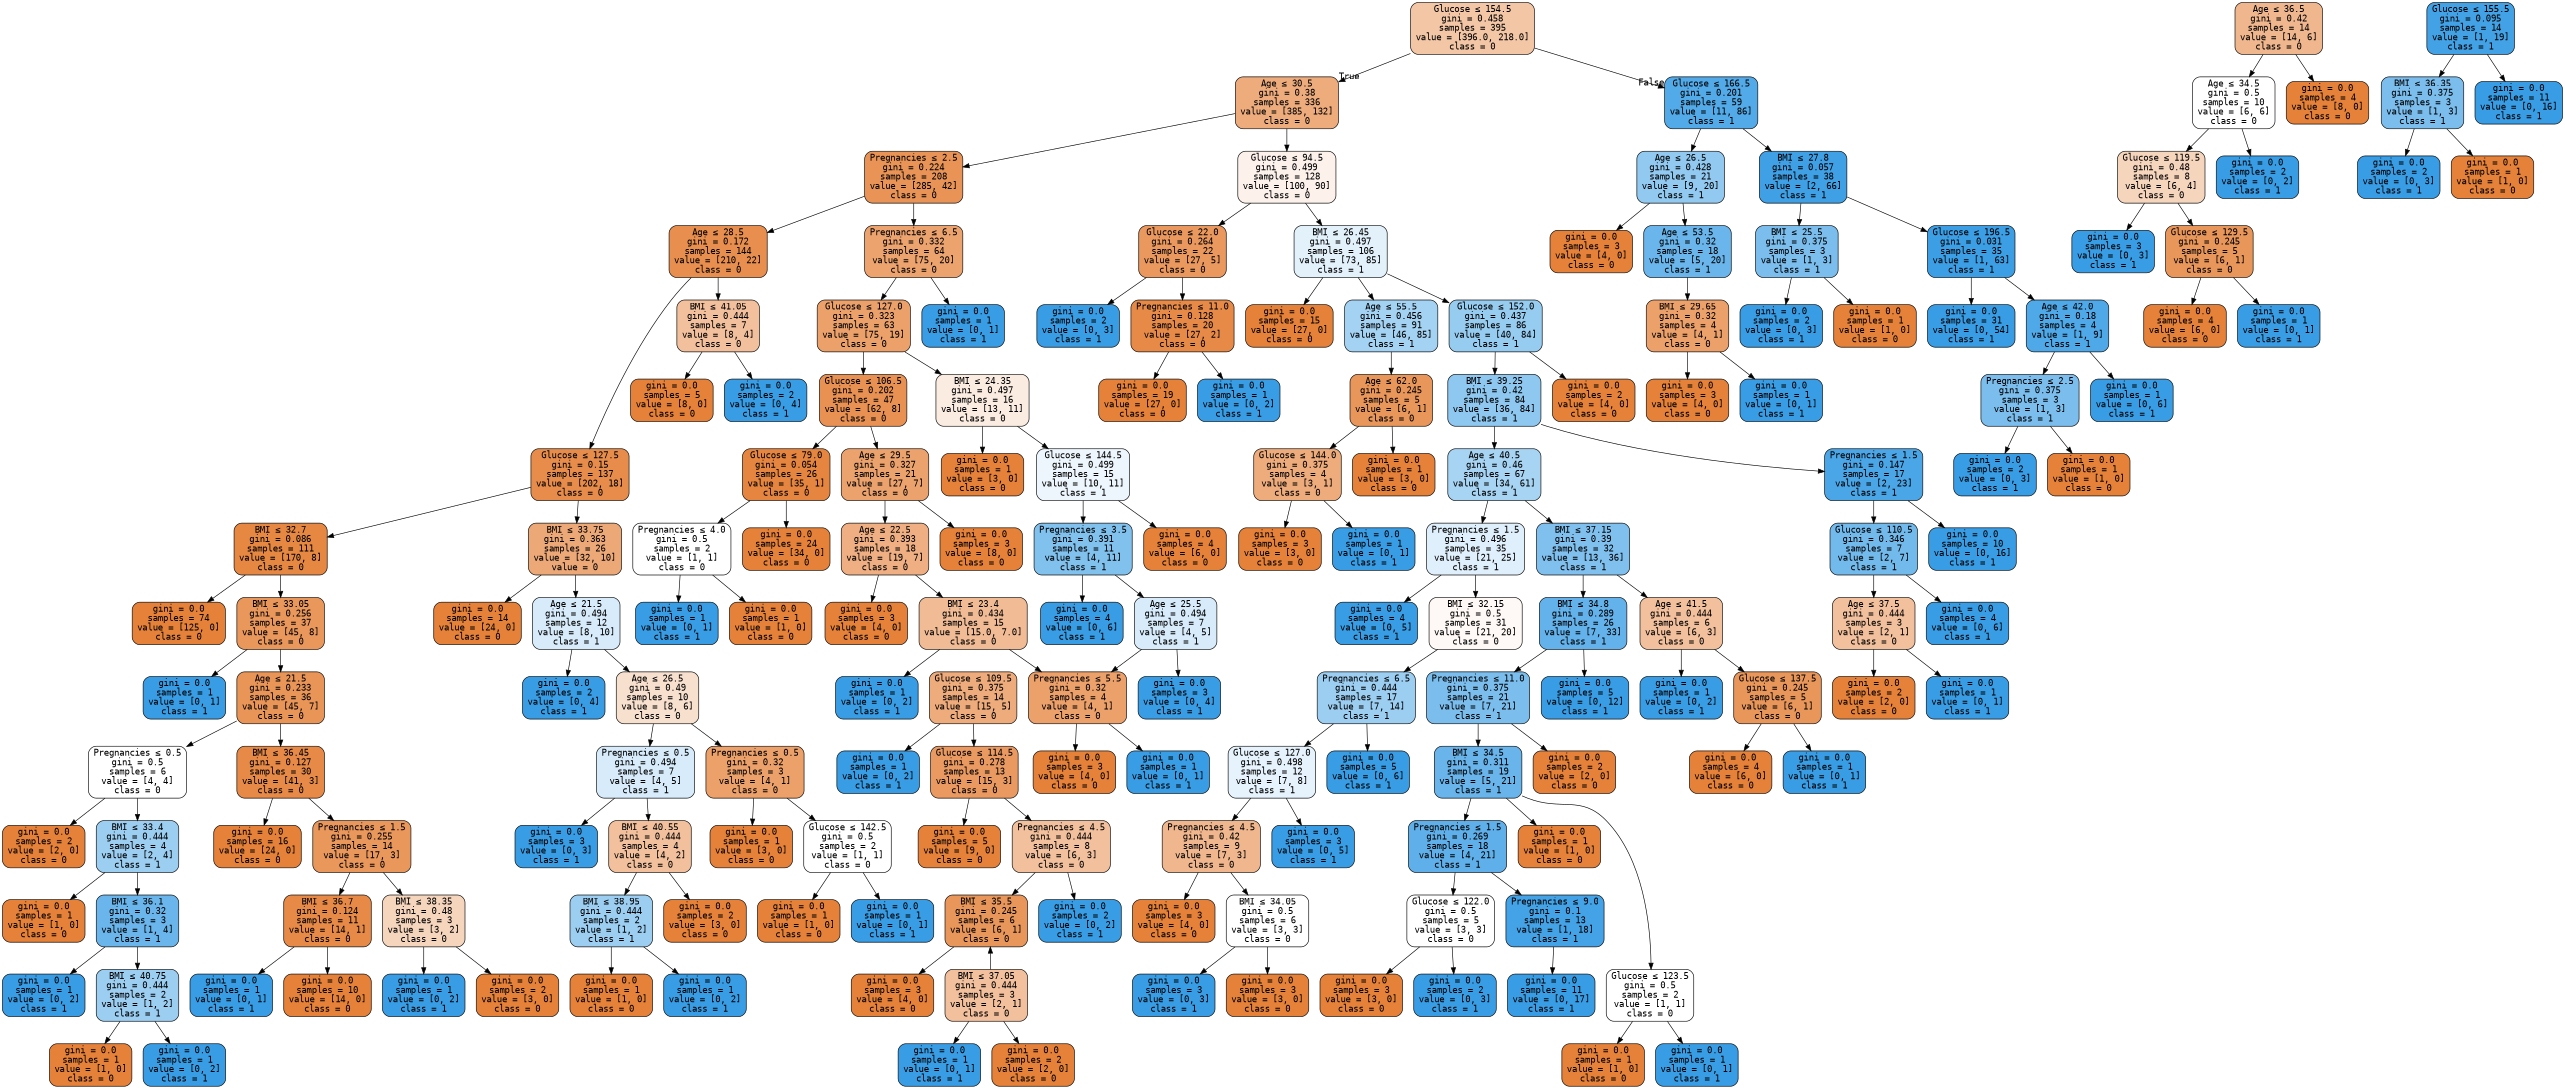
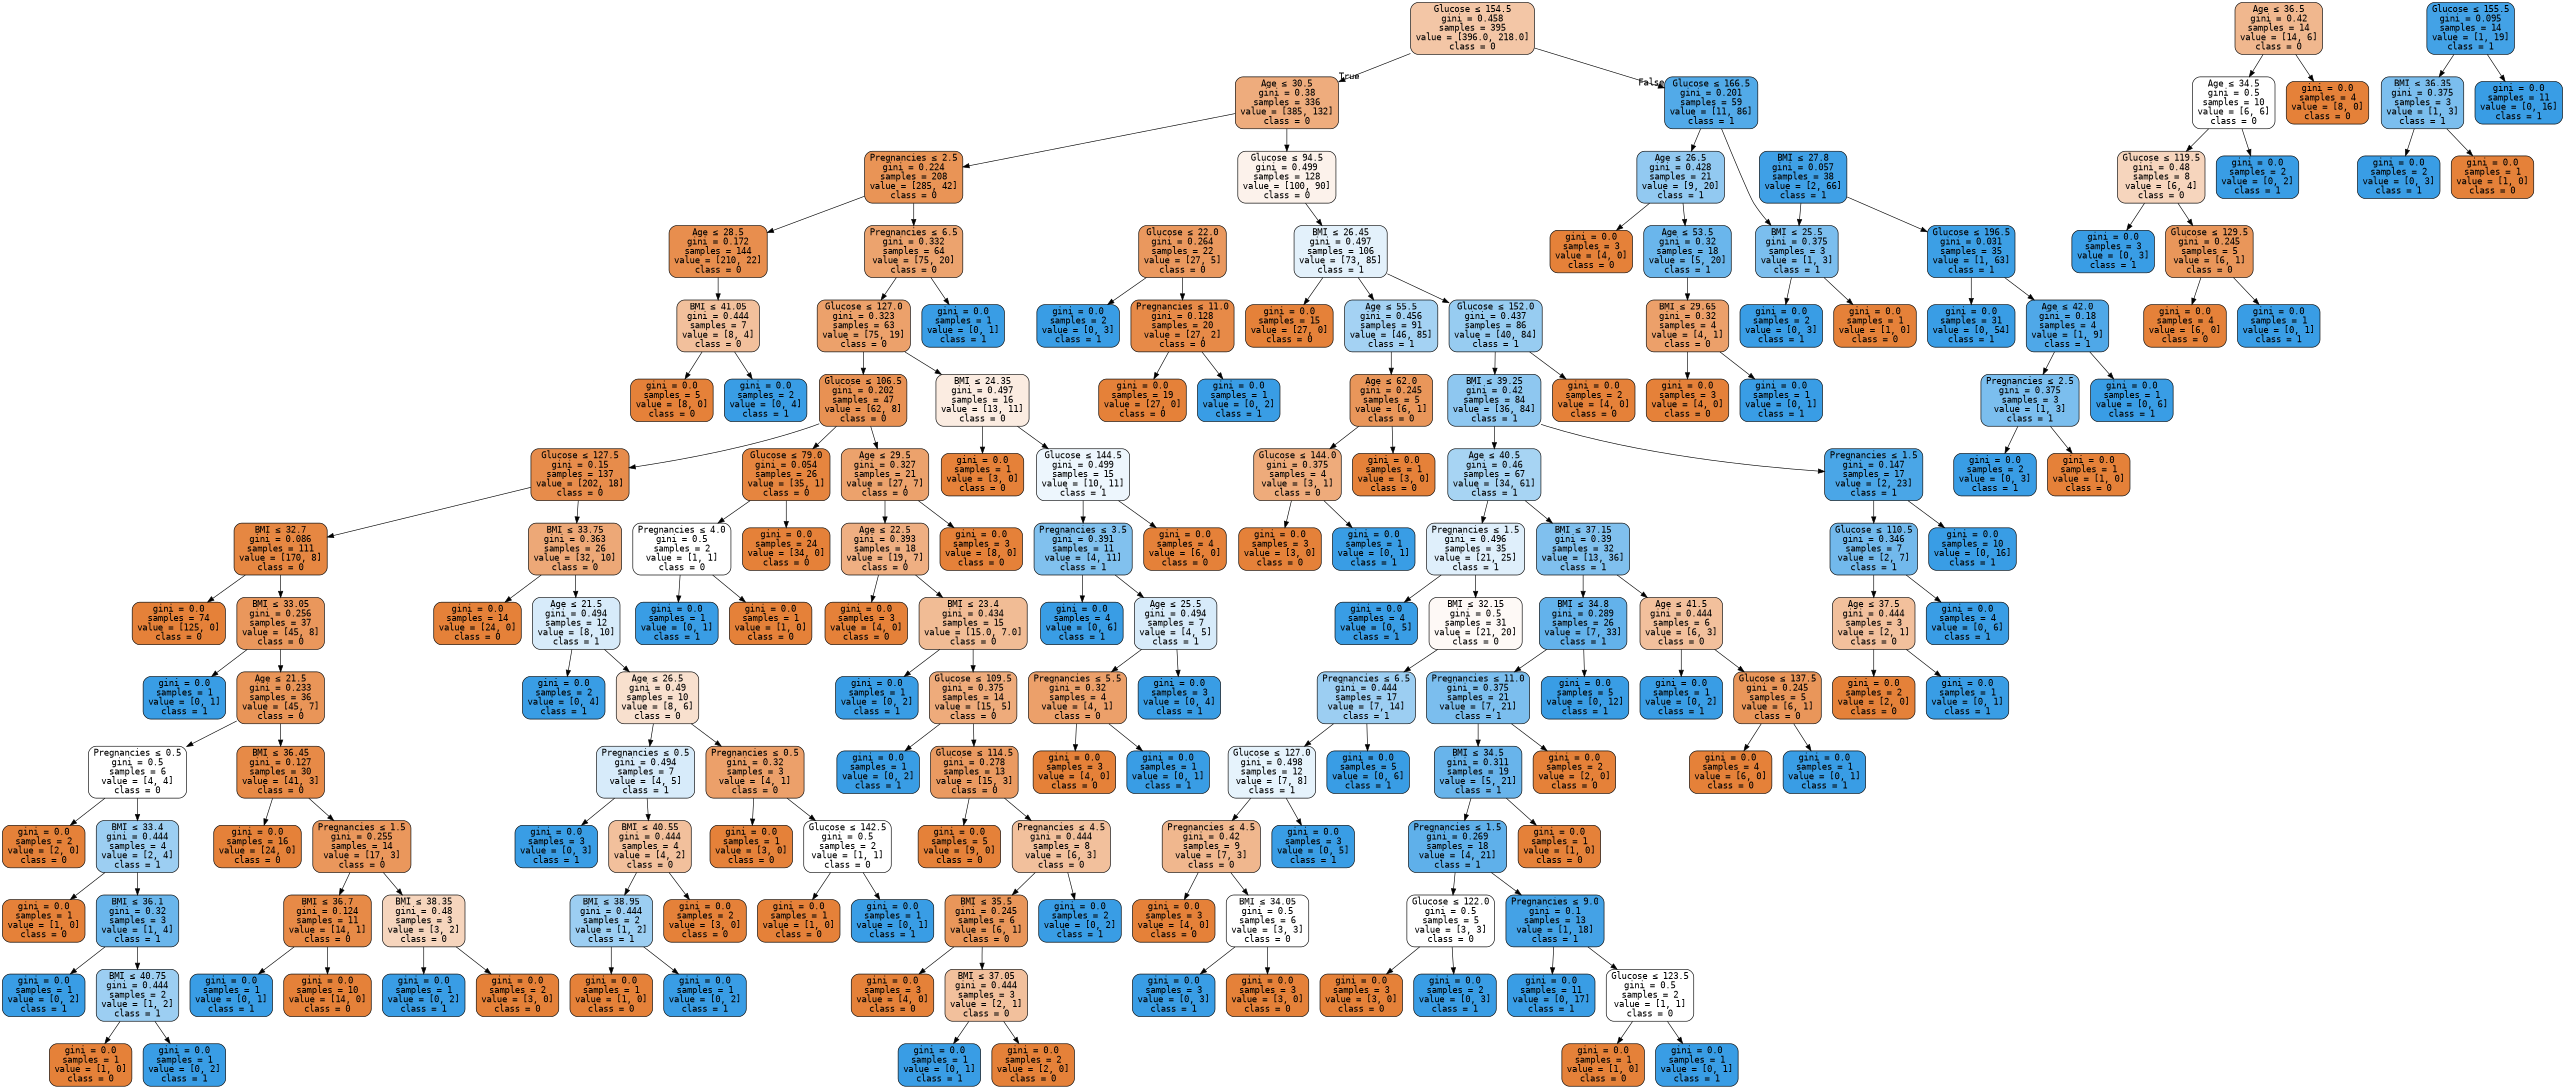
edge "Glucose ≤ 166.5" -> "BMI ≤ 27.8": now "Glucose ≤ 166.5" -> "BMI ≤ 25.5"
edge "Glucose ≤ 94.5" -> "Glucose ≤ 22.0": removed
edge "Age ≤ 28.5" -> "Glucose ≤ 127.5": now "Glucose ≤ 106.5" -> "Glucose ≤ 127.5"
node "BMI ≤ 33.75": text "value = 0" -> "class = 0"
edge "BMI ≤ 23.4" -> "Pregnancies ≤ 5.5": now "BMI ≤ 23.4" -> "Glucose ≤ 109.5"
edge "BMI ≤ 34.5" -> "Glucose ≤ 123.5": now "Pregnancies ≤ 9.0" -> "Glucose ≤ 123.5"
edge "BMI ≤ 37.05" -> "BMI ≤ 35.5": reversed
